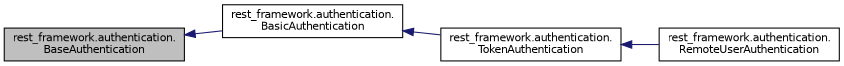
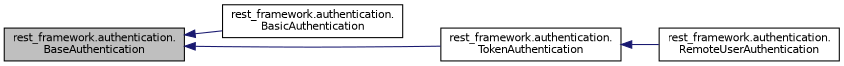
edge "rest_framework.authentication. TokenAuthentication" -> "rest_framework.authentication. BasicAuthentication": now "rest_framework.authentication. TokenAuthentication" -> "rest_framework.authentication. BaseAuthentication"
